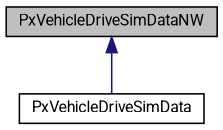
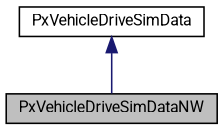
edge "PxVehicleDriveSimData" -> "PxVehicleDriveSimDataNW": reversed
